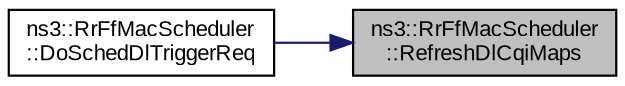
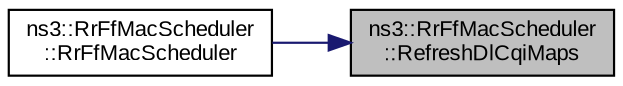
node "ns3::RrFfMacScheduler ::DoSchedDlTriggerReq": label "ns3::RrFfMacScheduler ::DoSchedDlTriggerReq" -> "ns3::RrFfMacScheduler ::RrFfMacScheduler"
